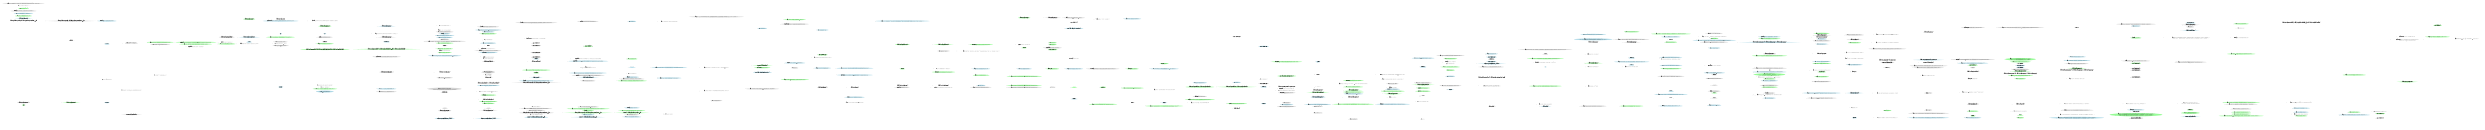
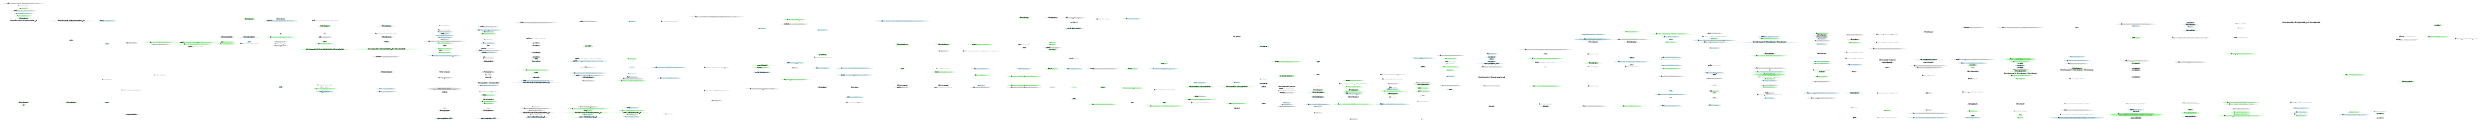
node "You: 接受这个矛盾。这个男人明显有些精神错乱。": fillcolor palegreen -> white
node "Composure: 他一时失去了冷静。看来你说到点子上了。": fillcolor white -> palegreen
